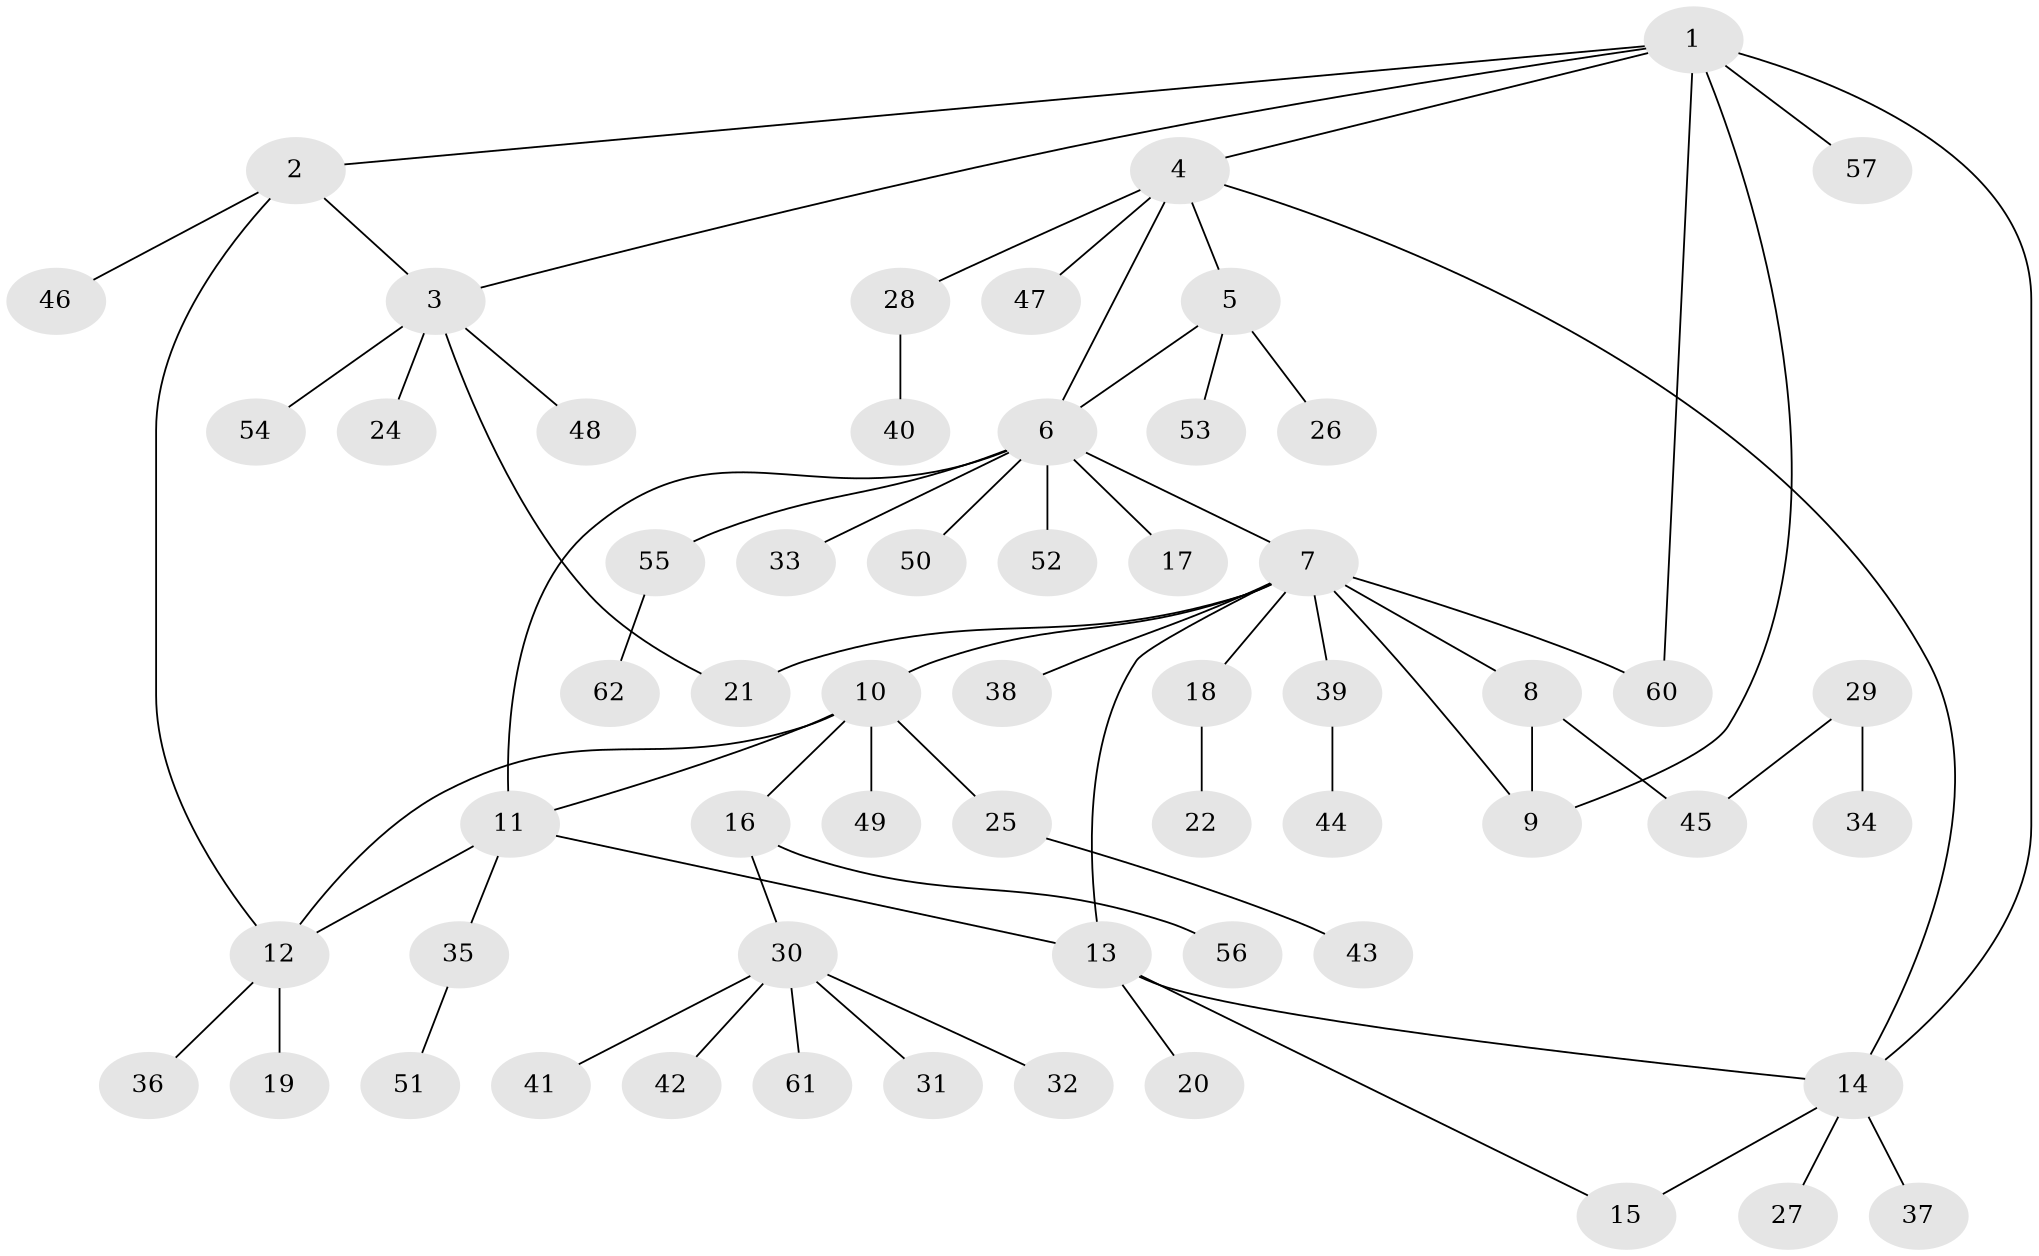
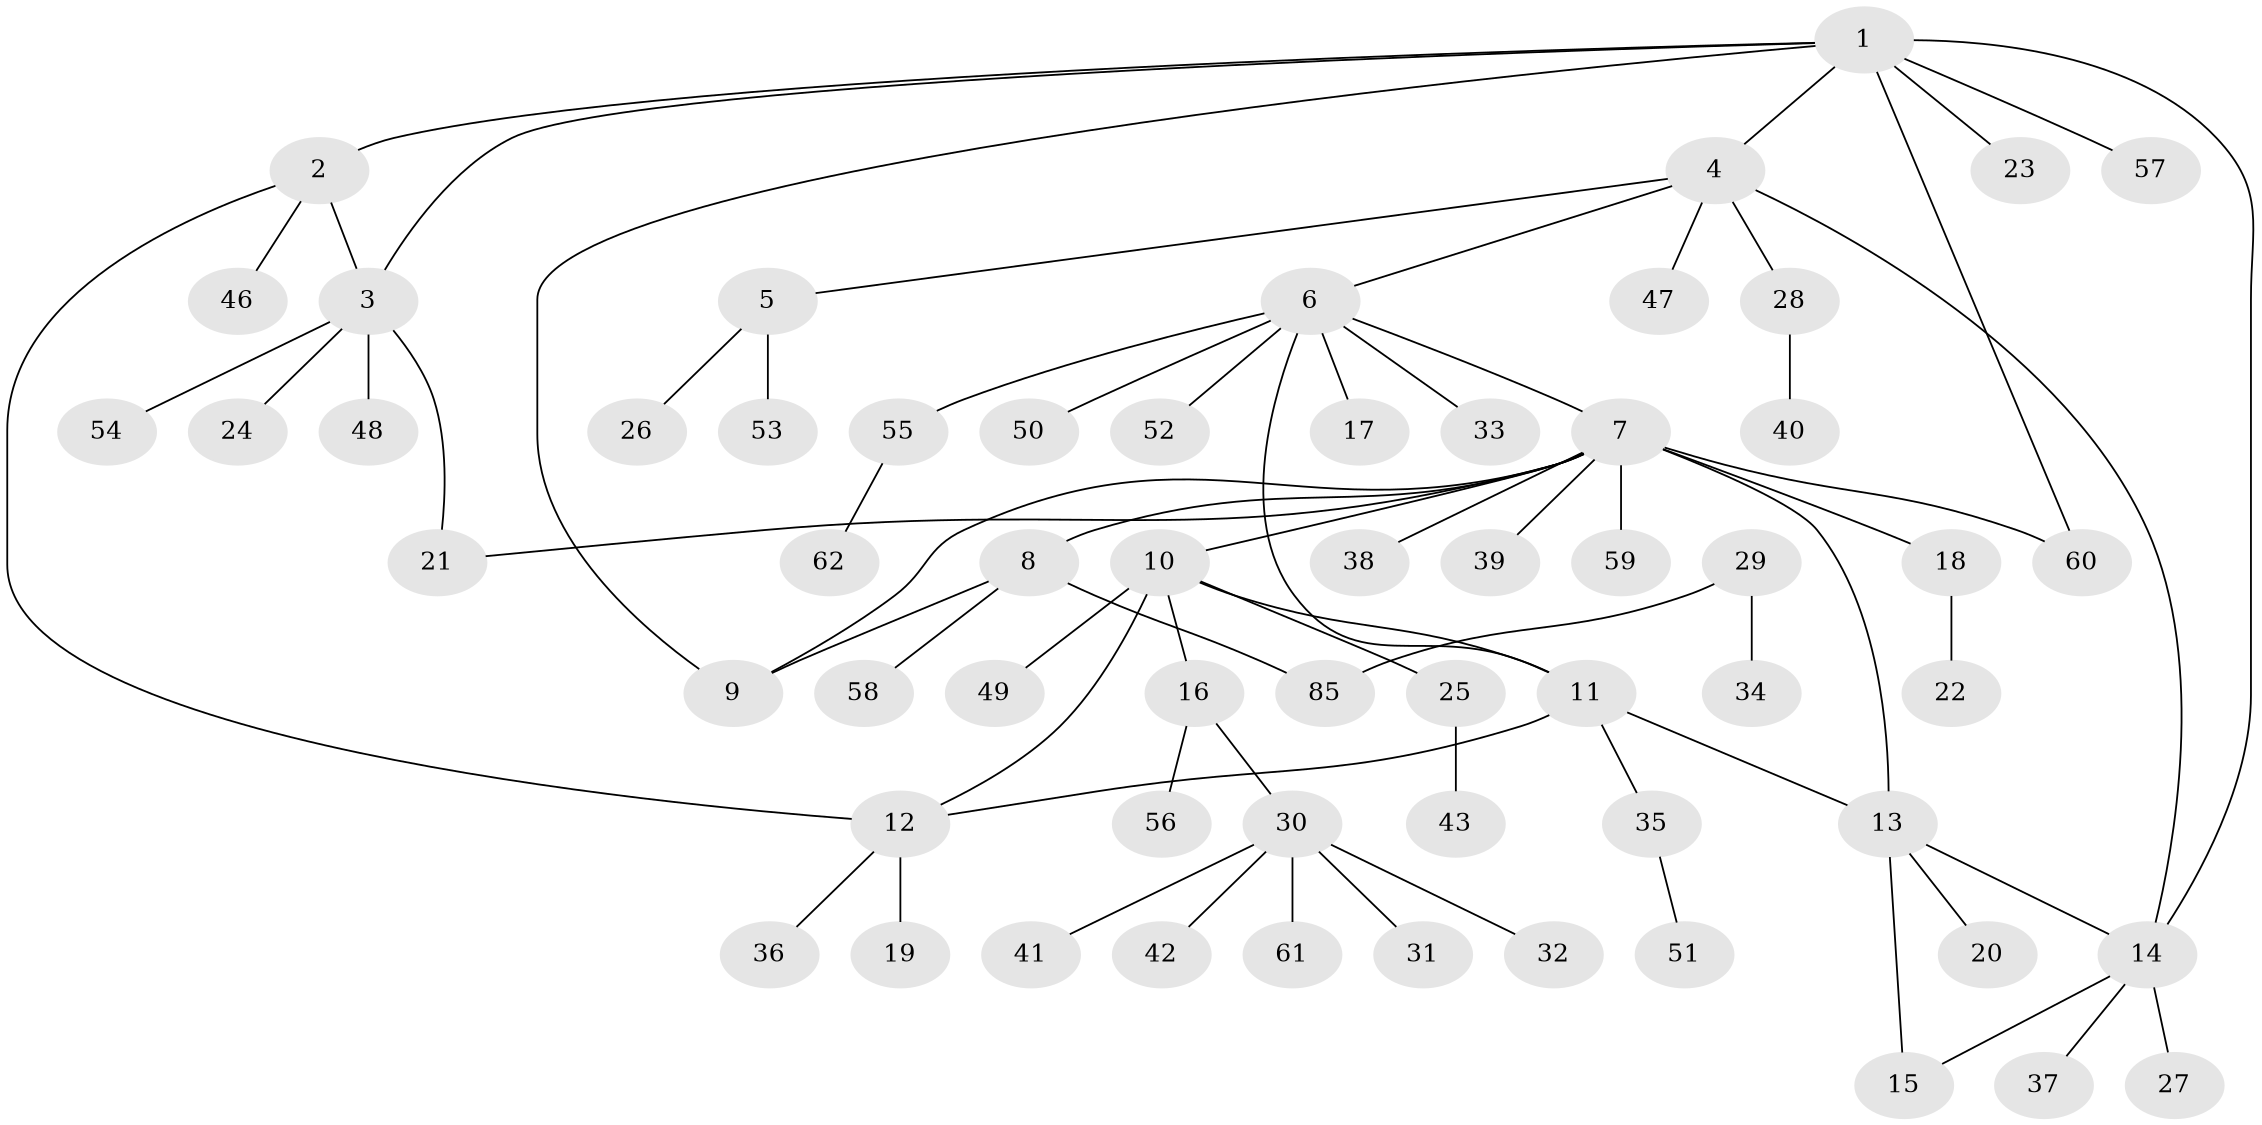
node "23": added
edge "5" -- "6": removed
node "59": added
node "58": added
node "44": removed
node "45": label "45" -> "85"
